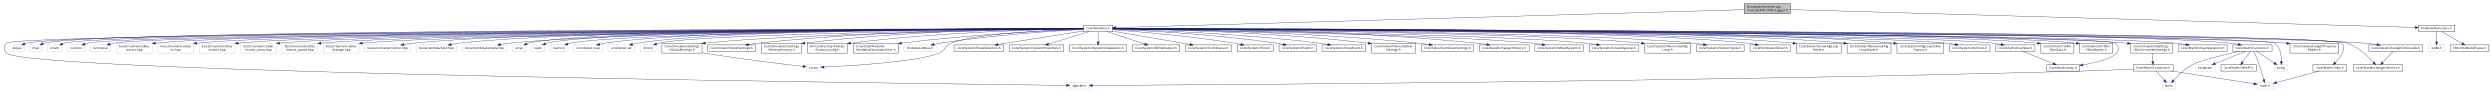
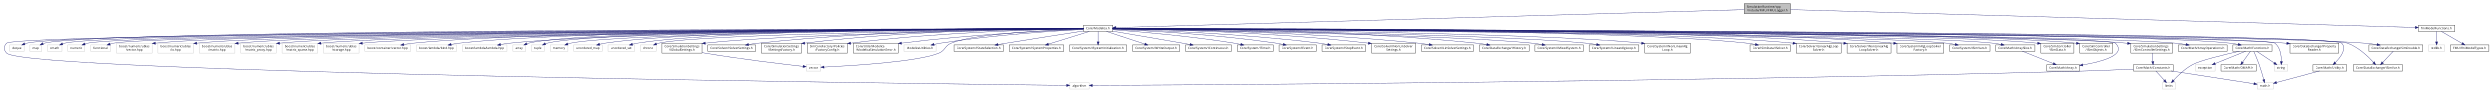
node "Core/System/ISystemTypes.h": removed
